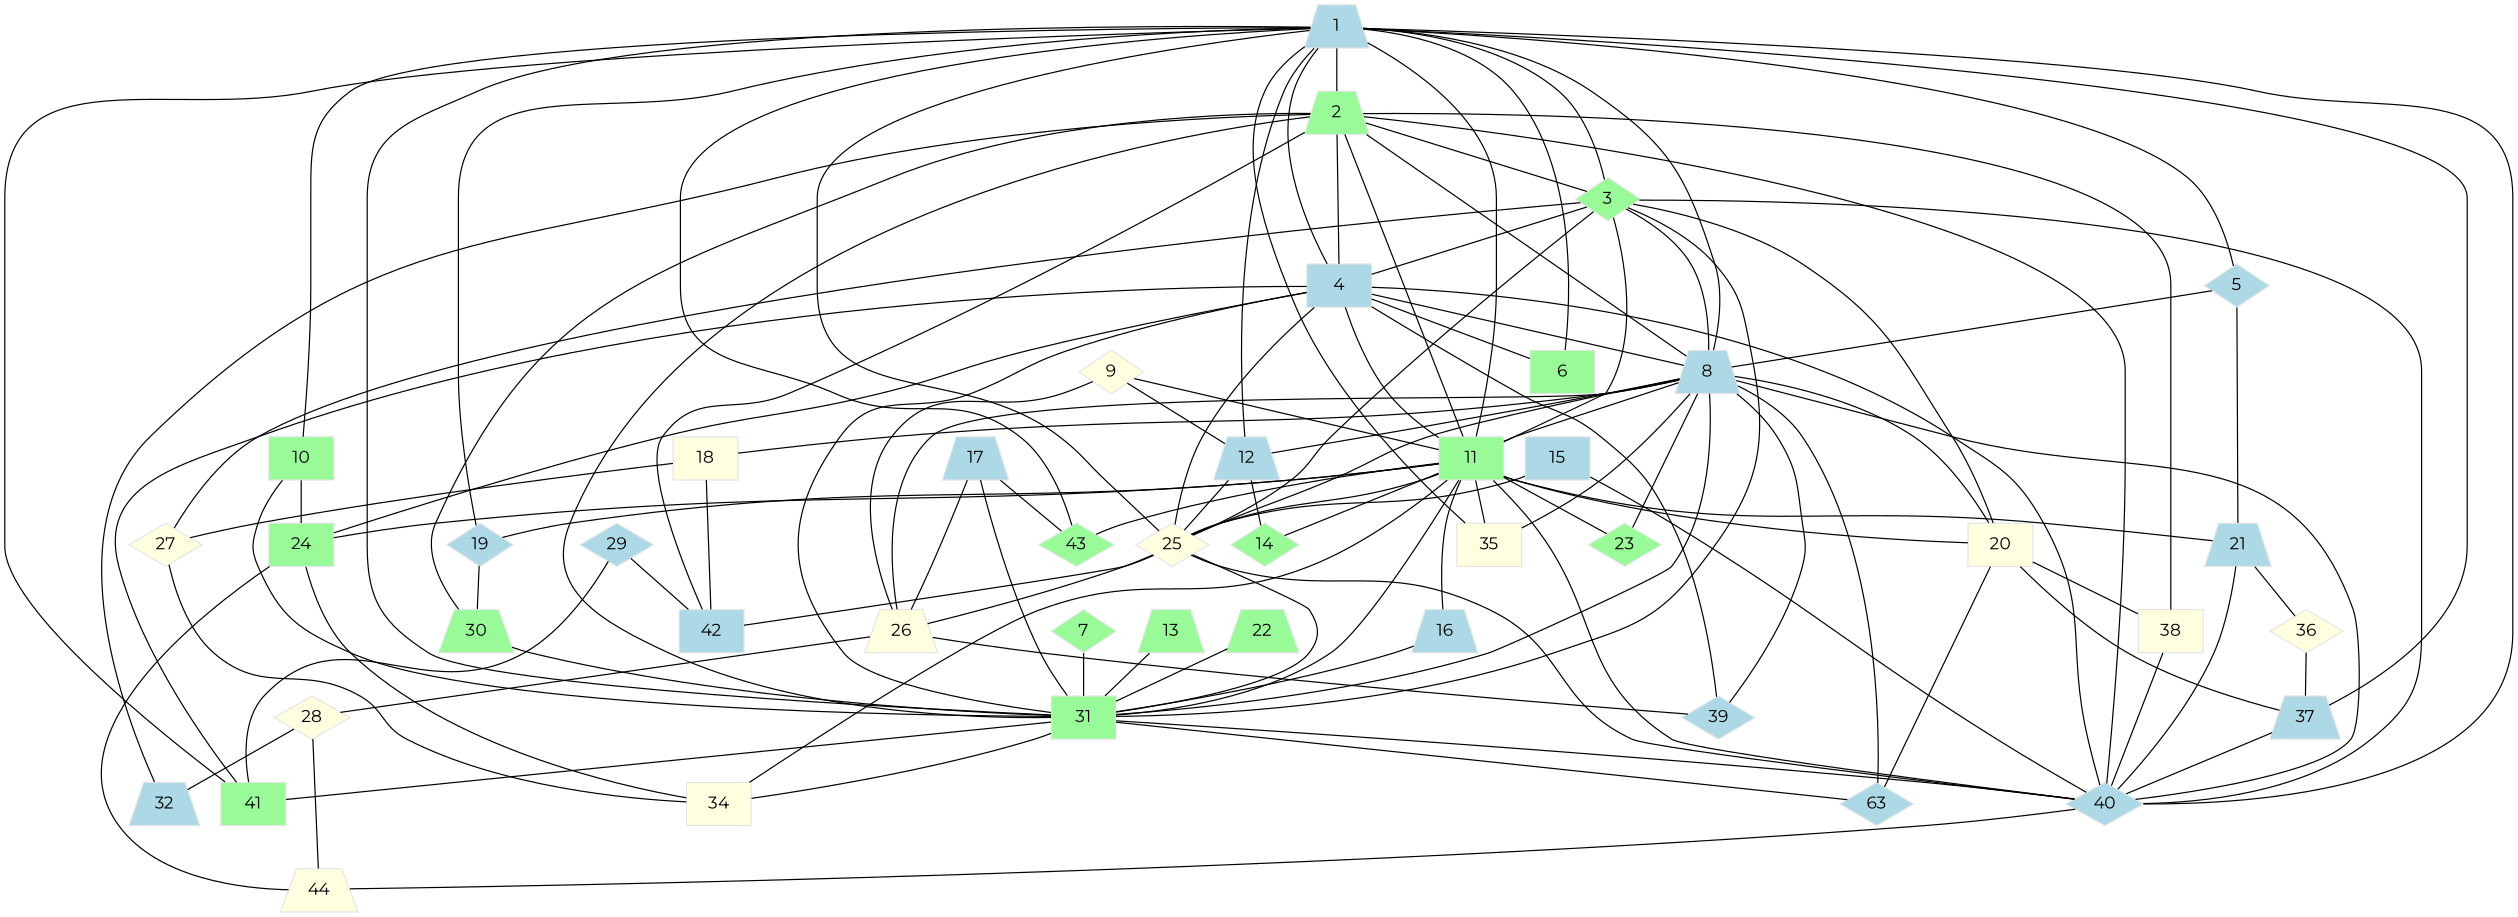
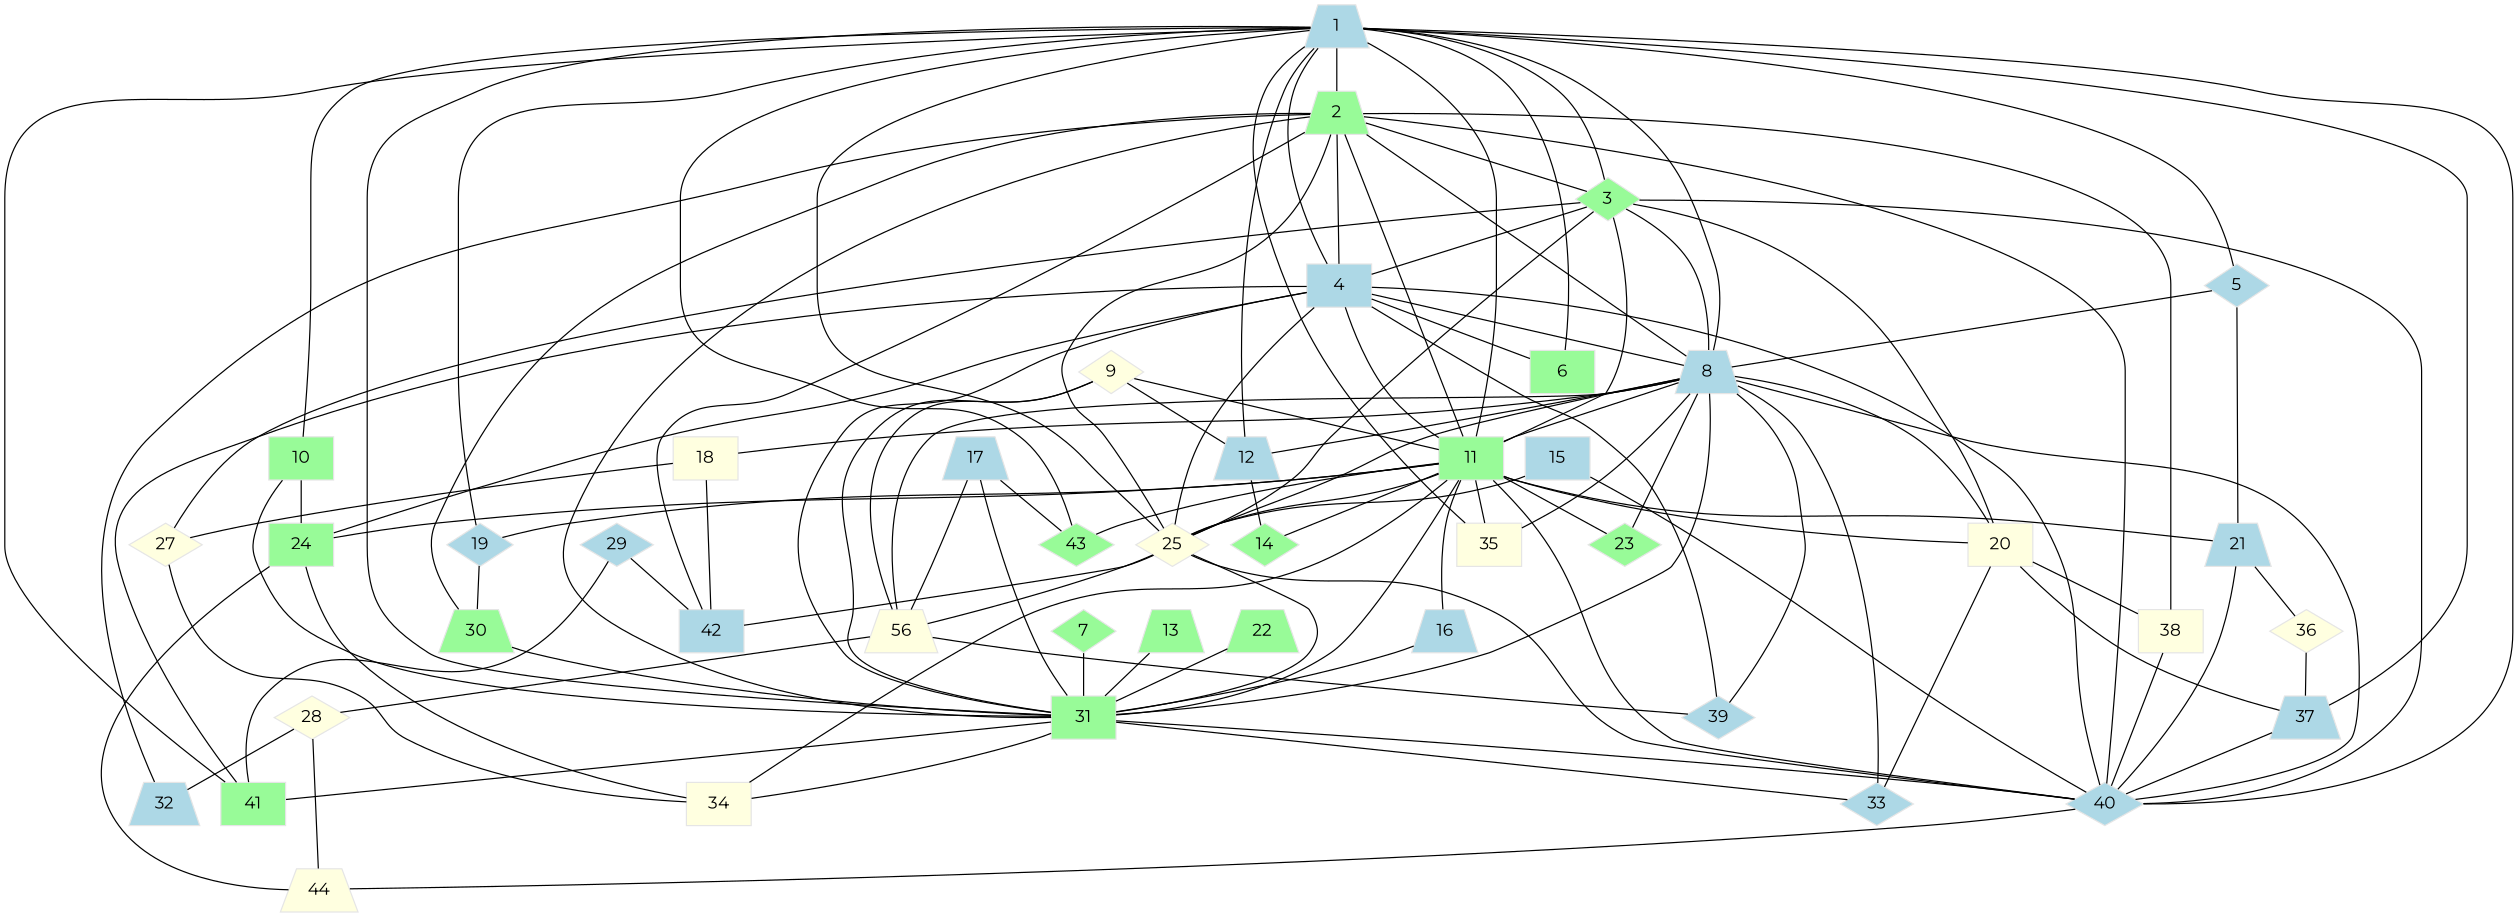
edge "12" -- "25": now "2" -- "25"
edge "3" -- "31": now "9" -- "31"
node "26": label "26" -> "56"
node "63": label "63" -> "33"
